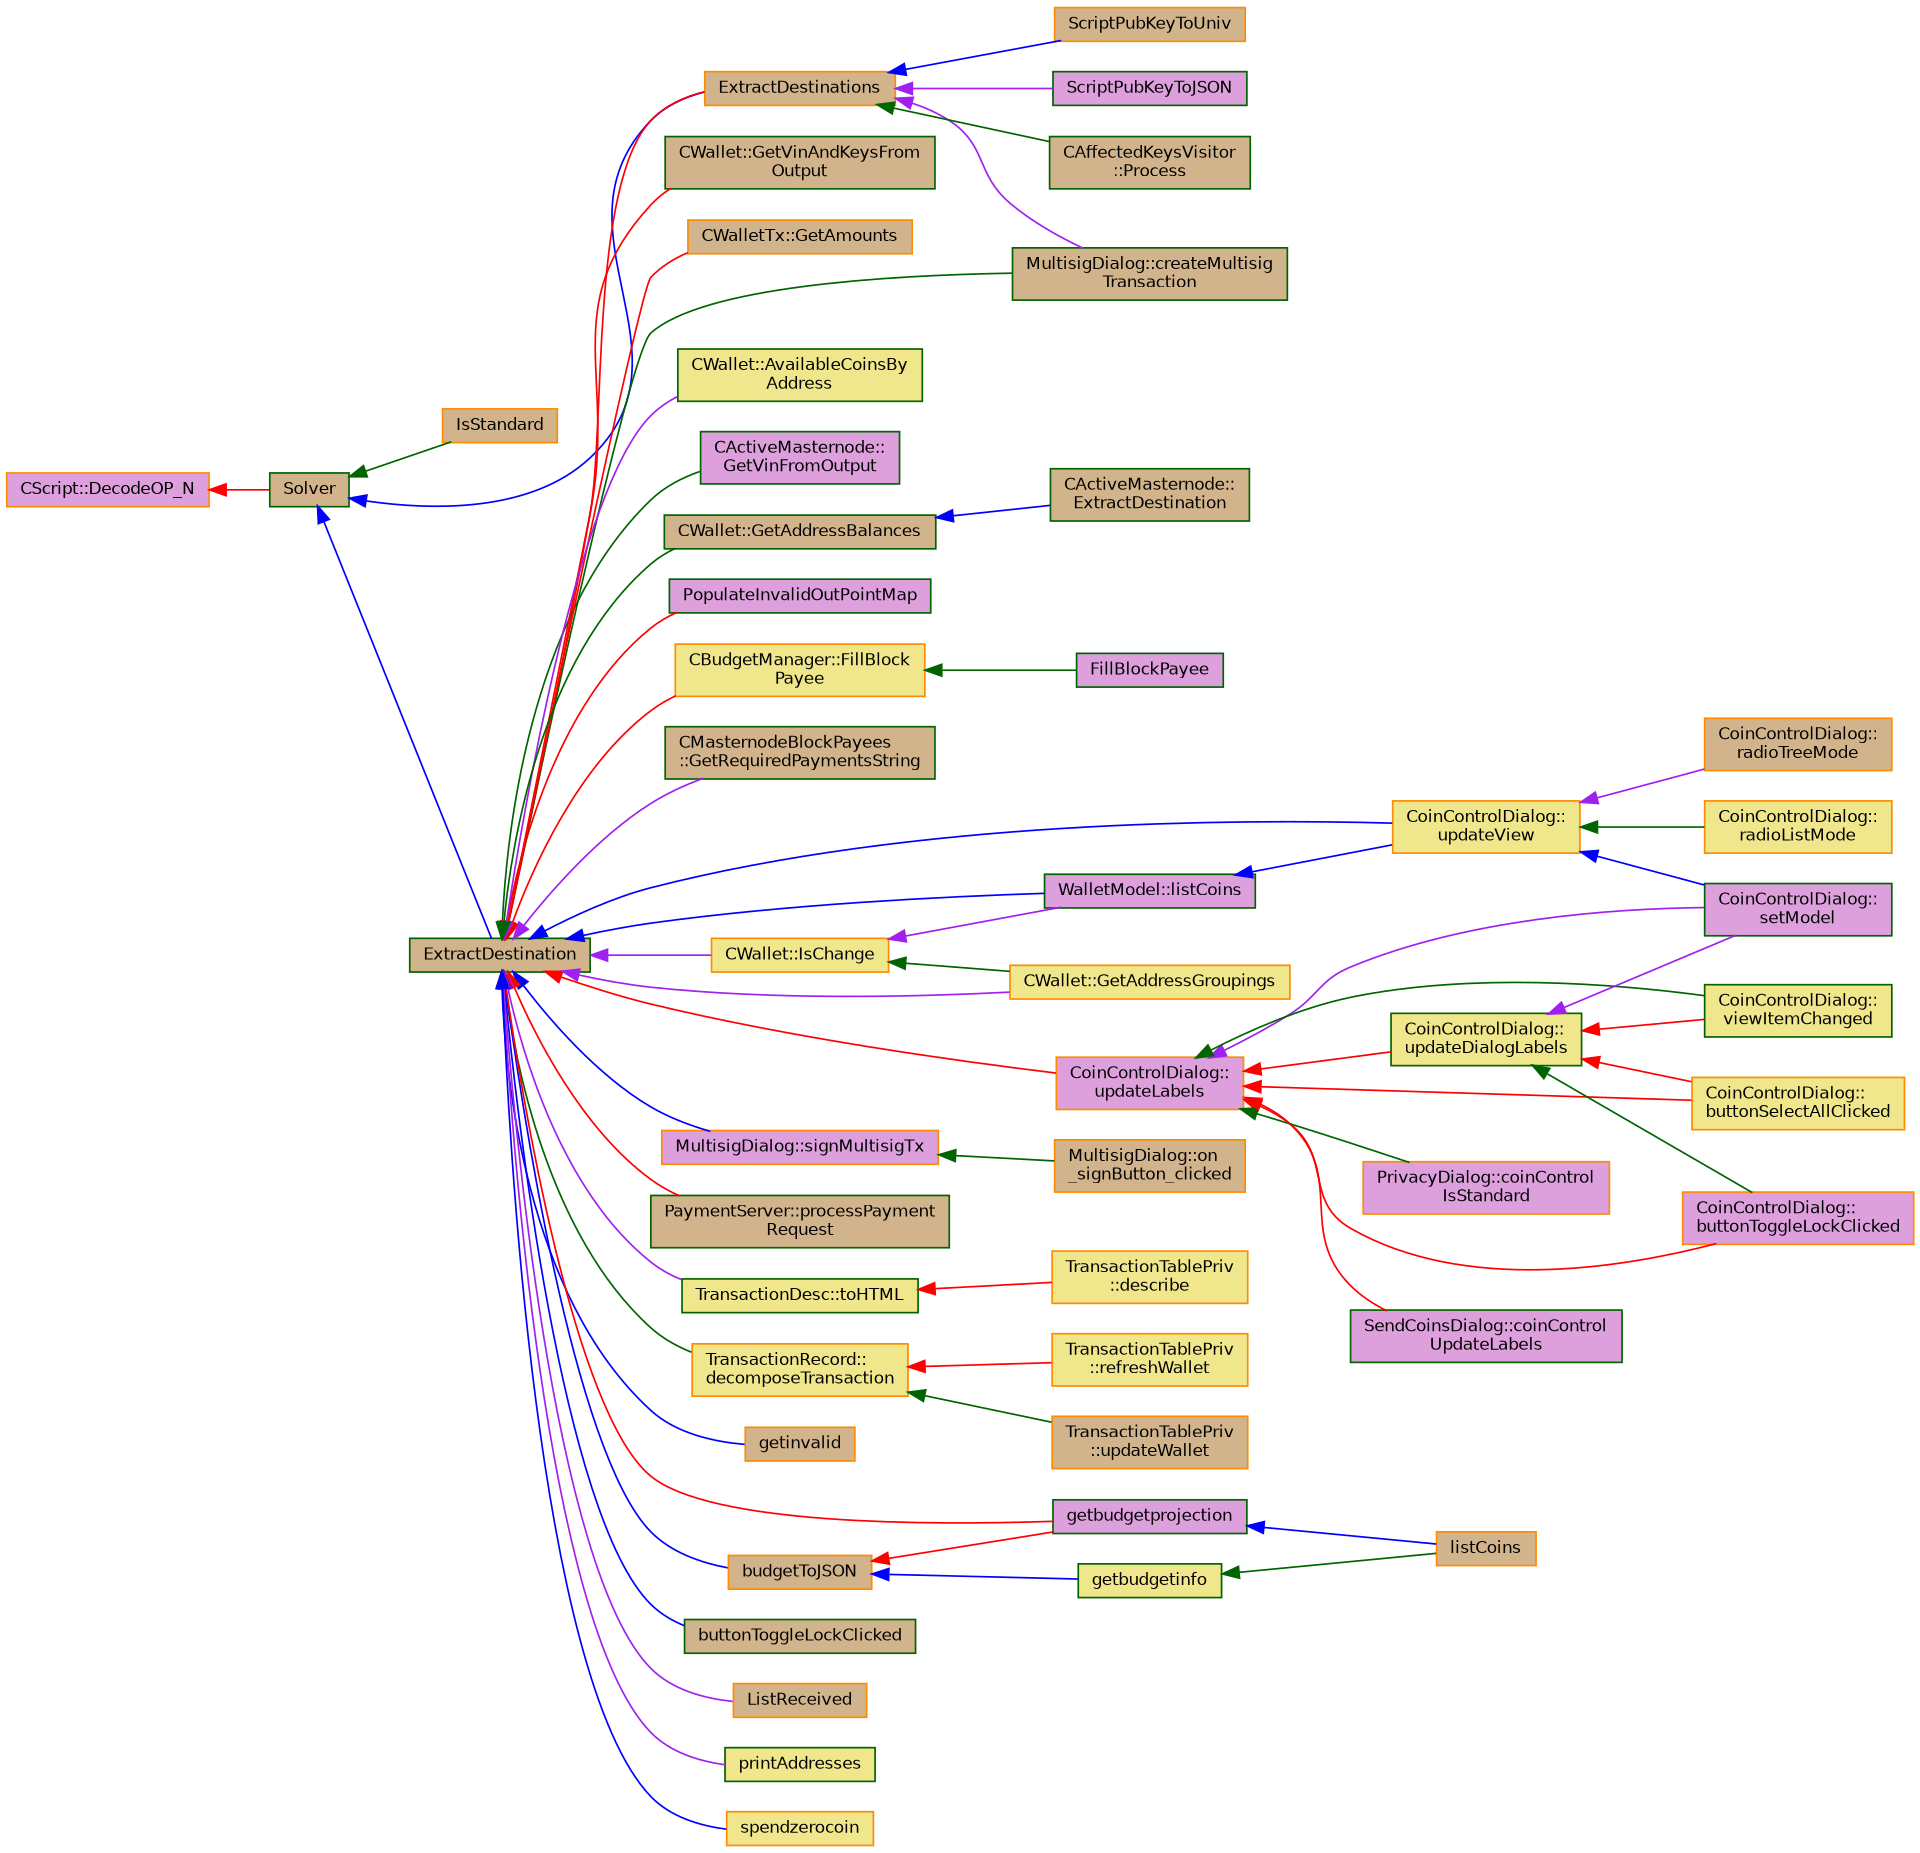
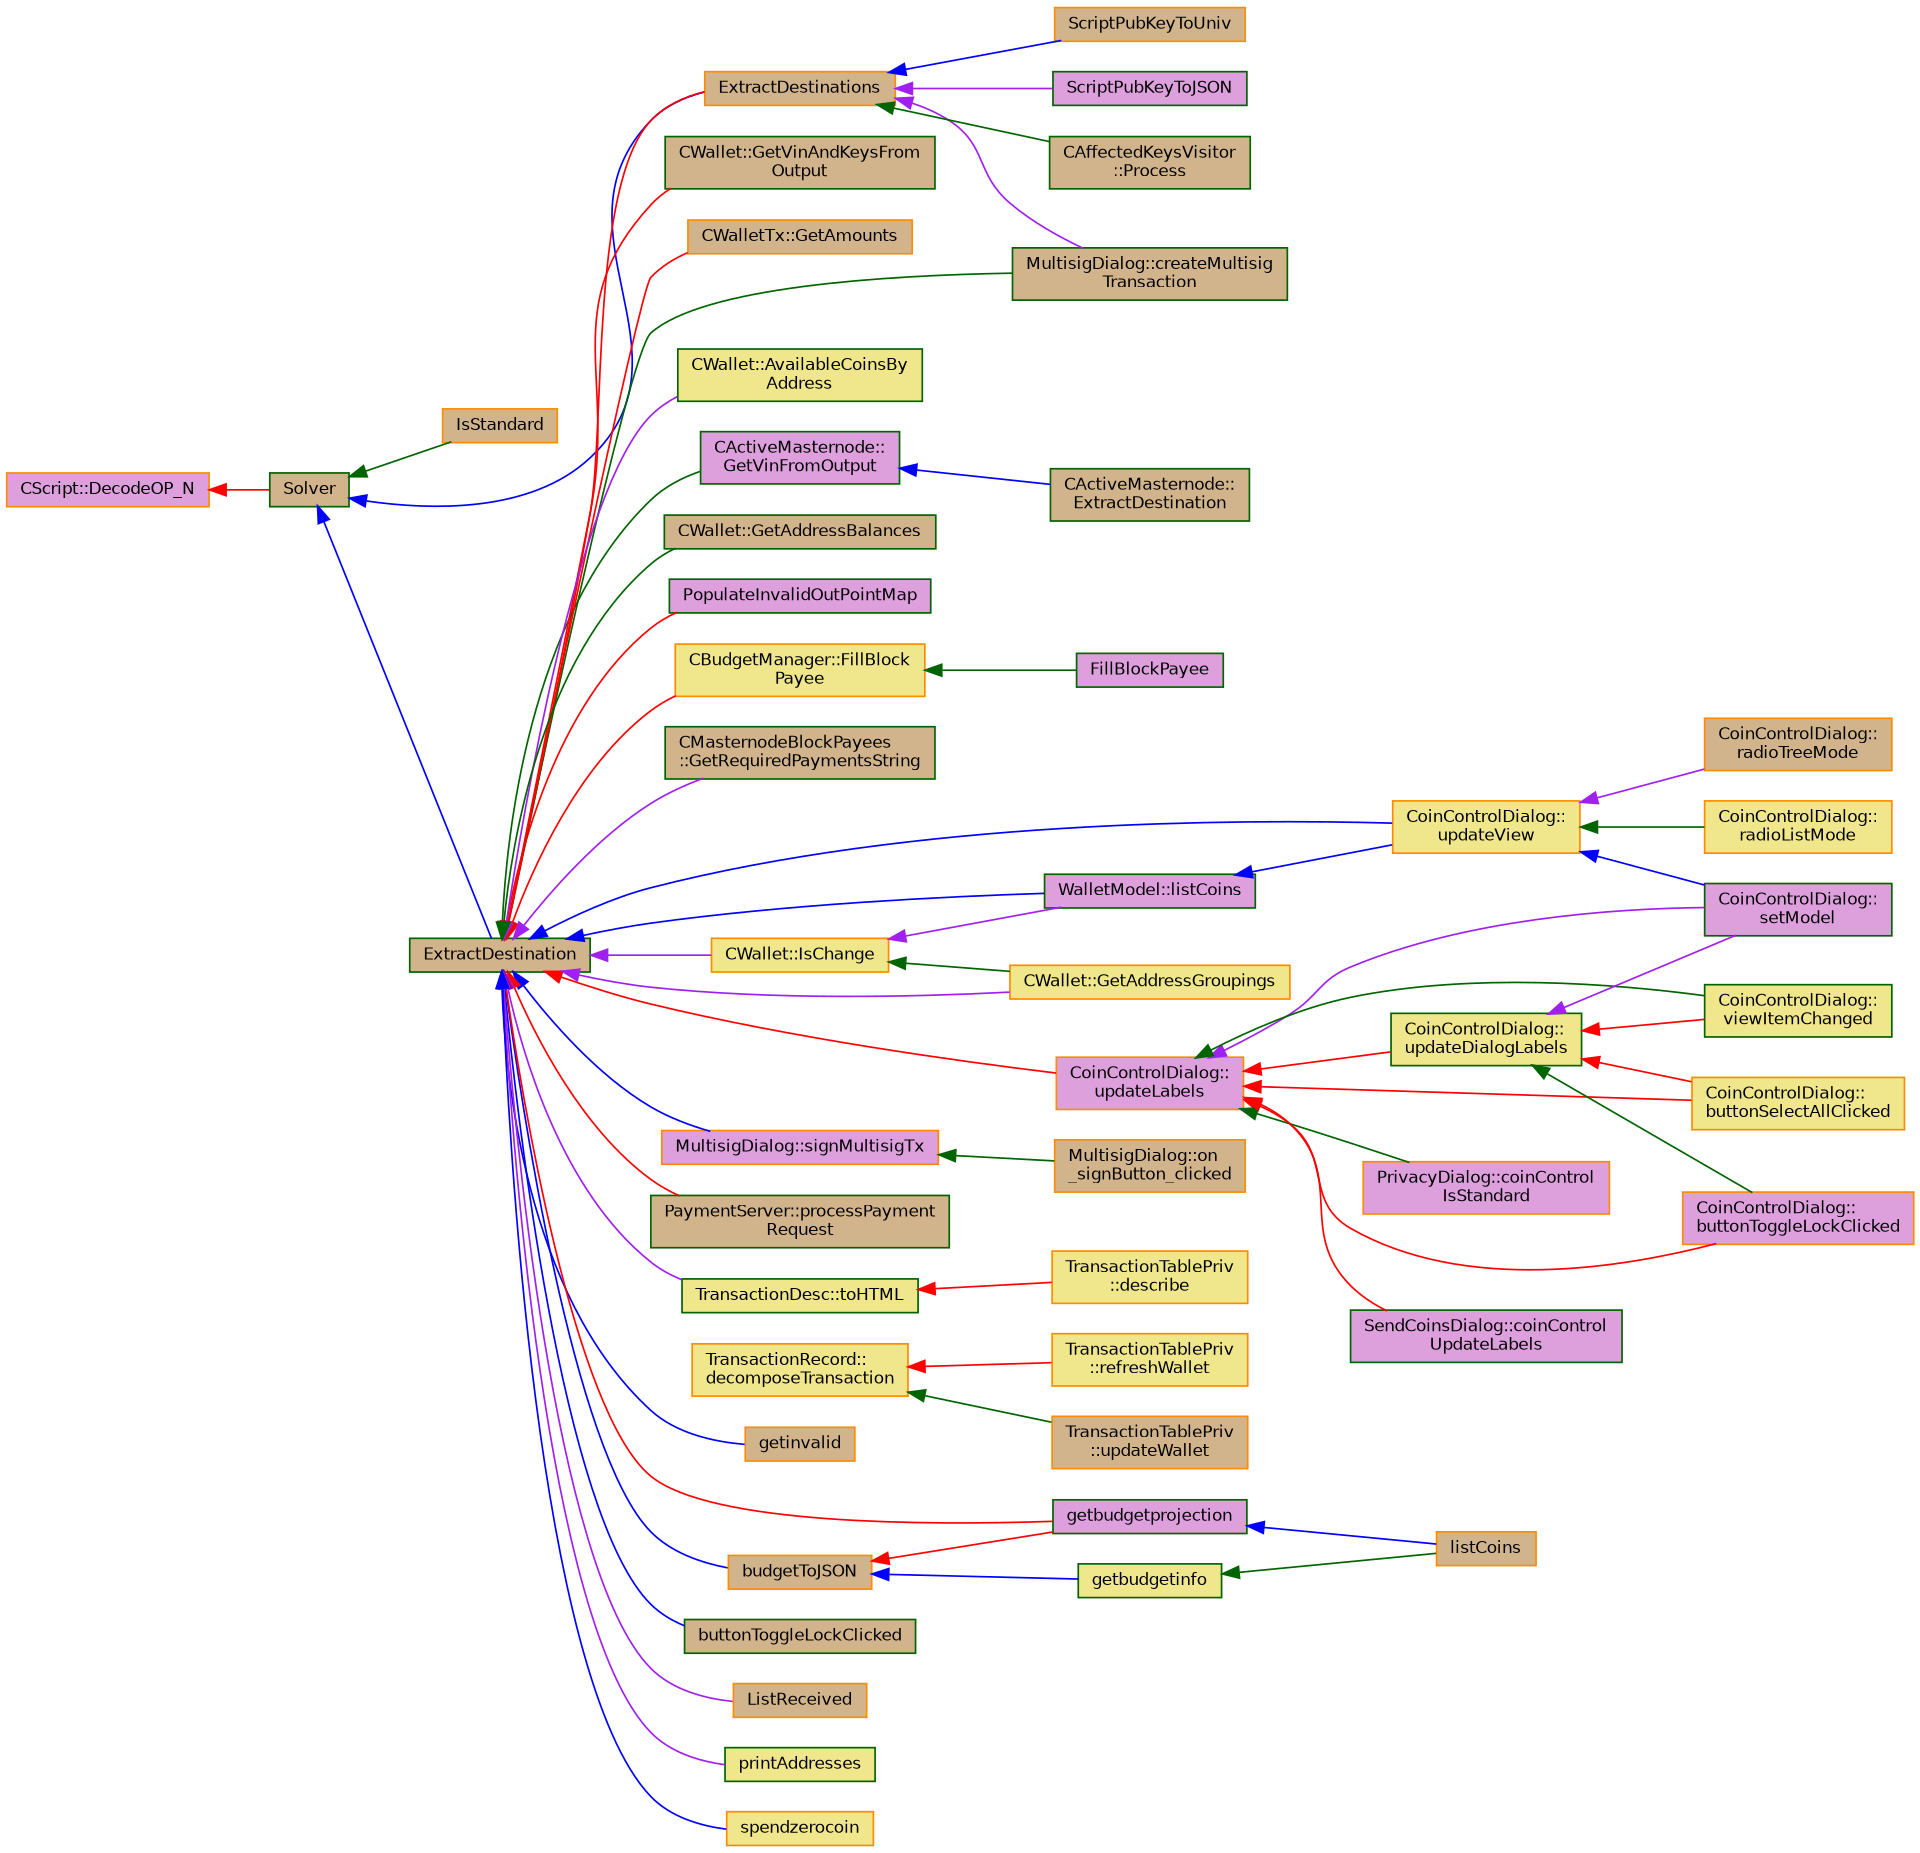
edge "CActiveMasternode:: ExtractDestination" -> "CWallet::GetAddressBalances": now "CActiveMasternode:: ExtractDestination" -> "CActiveMasternode:: GetVinFromOutput"
edge "TransactionRecord:: decomposeTransaction" -> "ExtractDestination": removed
